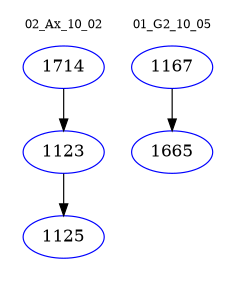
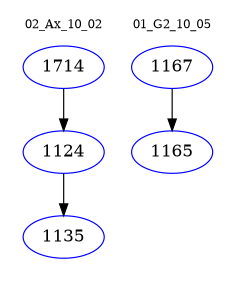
node "1123": label "1123" -> "1124"
node "1665": label "1665" -> "1165"
node "1125": label "1125" -> "1135"
